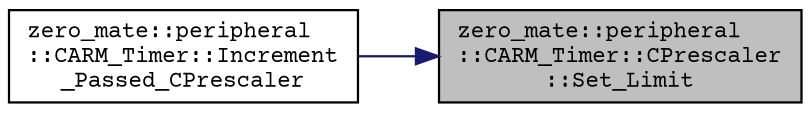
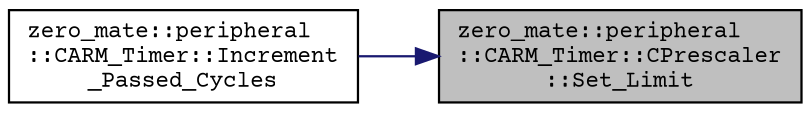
node "zero_mate::peripheral ::CARM_Timer::Increment _Passed_CPrescaler": label "zero_mate::peripheral ::CARM_Timer::Increment _Passed_CPrescaler" -> "zero_mate::peripheral ::CARM_Timer::Increment _Passed_Cycles"
